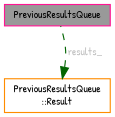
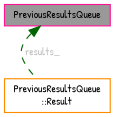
edge "PreviousResultsQueue" -> "PreviousResultsQueue ::Result": reversed
